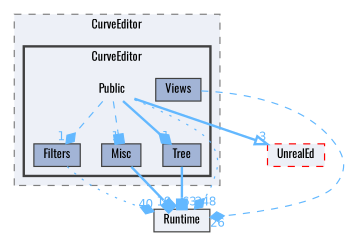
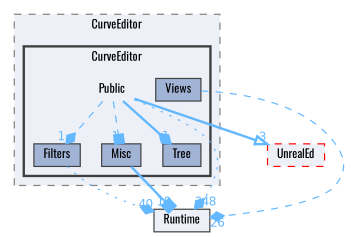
edge "Tree" -> "Runtime": removed
